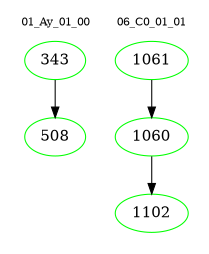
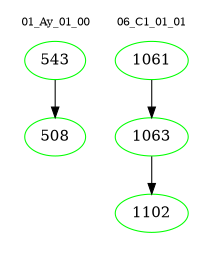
cluster "06_C0_01_01": label "06_C0_01_01" -> "06_C1_01_01"
node "343": label "343" -> "543"
node "1060": label "1060" -> "1063"
